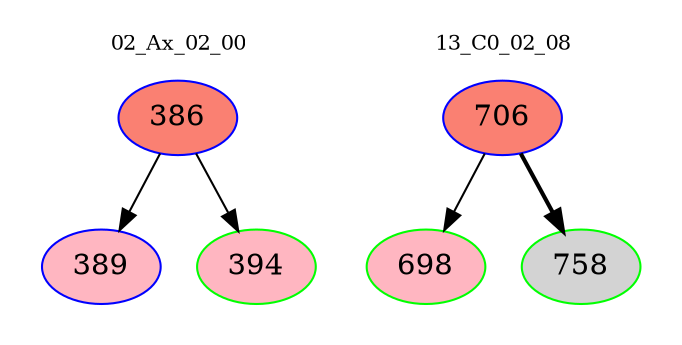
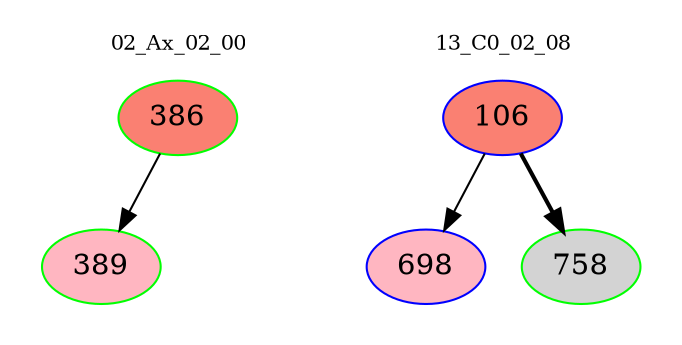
node "386": color blue -> green
node "706": label "706" -> "106"
node "389": color blue -> green
node "394": removed
node "698": color green -> blue
